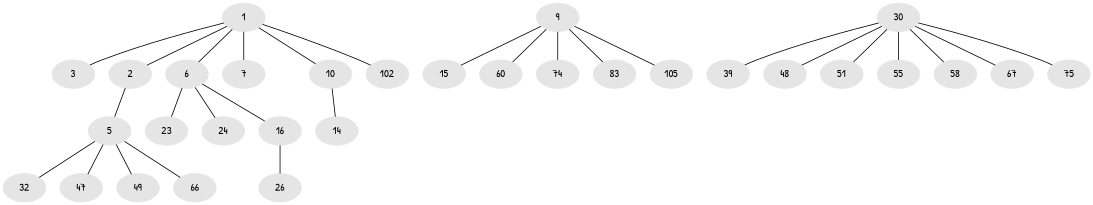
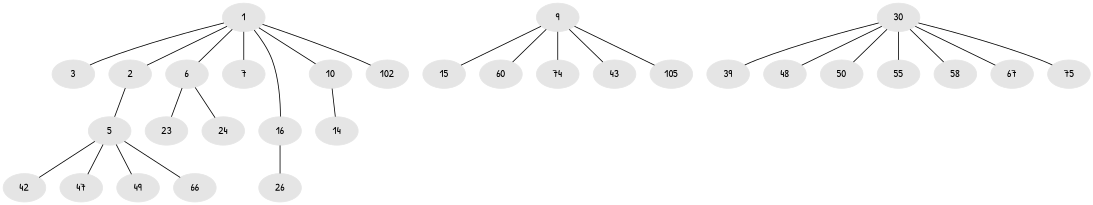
node "83": label "83" -> "43"
node "51": label "51" -> "50"
edge "6" -- "16": now "1" -- "16"
node "32": label "32" -> "42"
